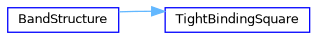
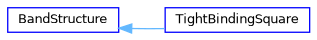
edge "BandStructure" -> "TightBindingSquare": reversed
